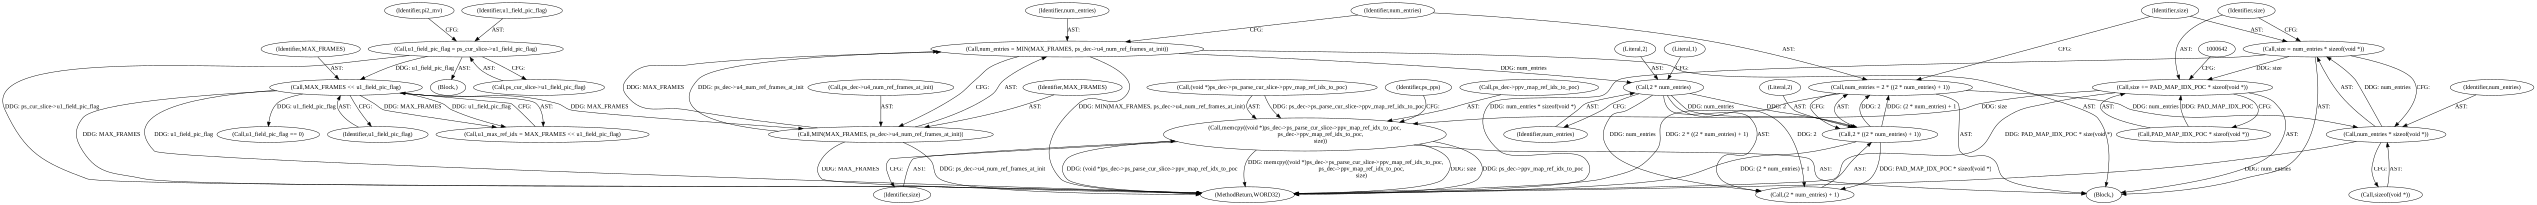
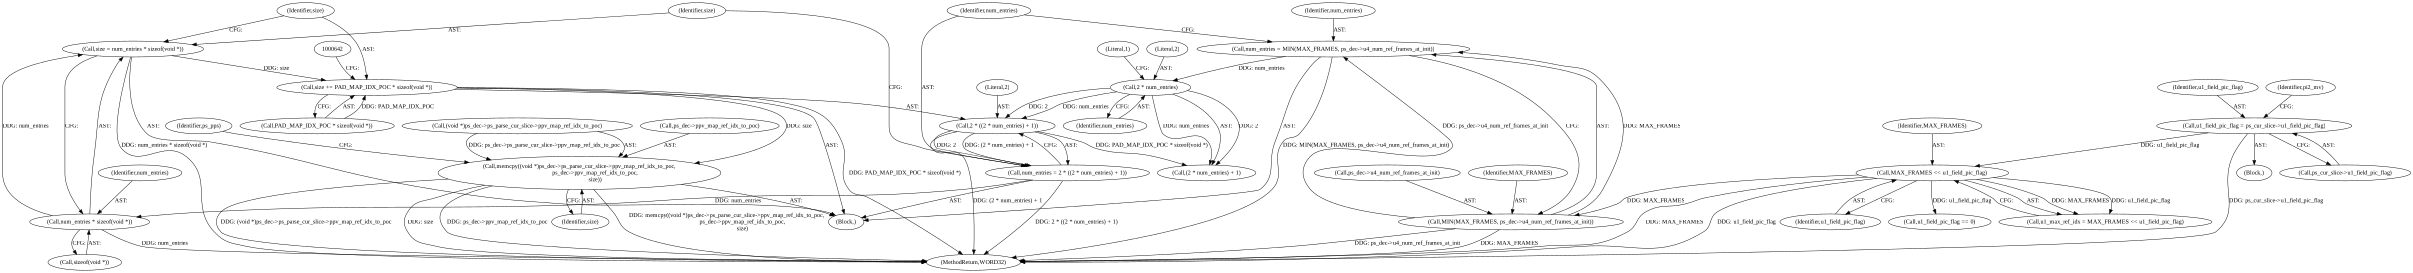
edge "(Call,size += PAD_MAP_IDX_POC * sizeof(void *))" -> "(MethodReturn,WORD32)": label "DDG: PAD_MAP_IDX_POC * size(void *)" -> "DDG: PAD_MAP_IDX_POC * sizeof(void *)"
edge "(Call,(2 * num_entries) + 1)" -> "(Call,2 * ((2 * num_entries) + 1))": now "(Call,size += PAD_MAP_IDX_POC * sizeof(void *))" -> "(Call,2 * ((2 * num_entries) + 1))"
